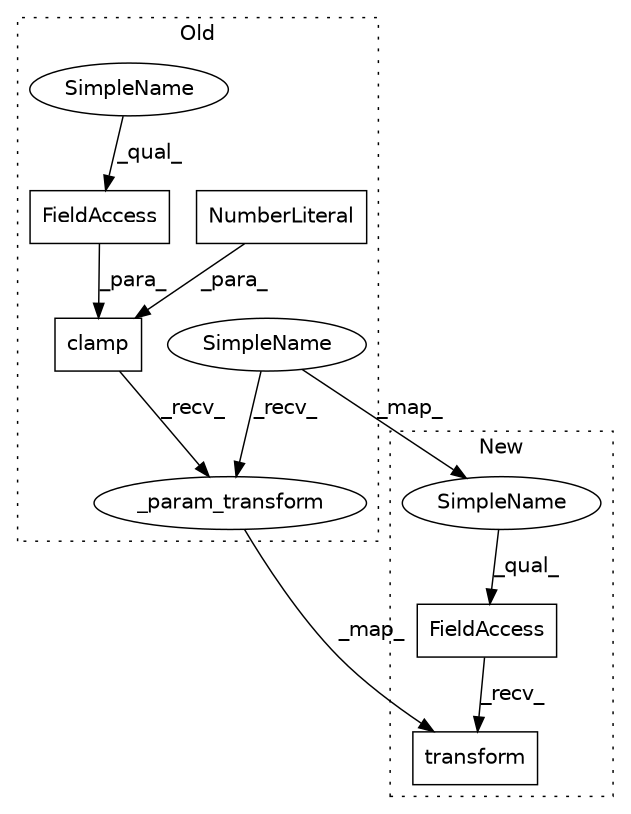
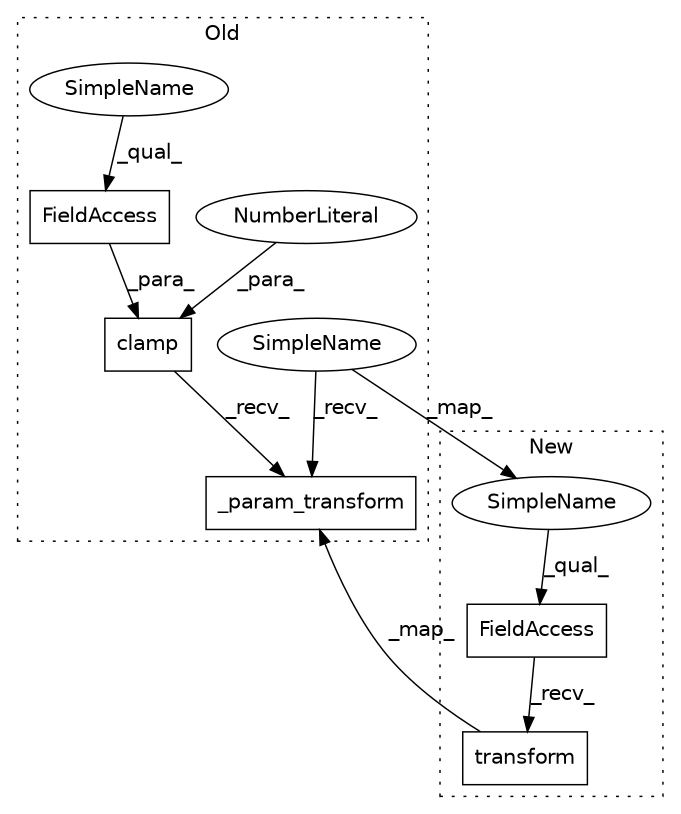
node "NumberLiteral": shape box -> ellipse
node "_param_transform": shape ellipse -> box
edge "_param_transform" -> "transform": reversed
